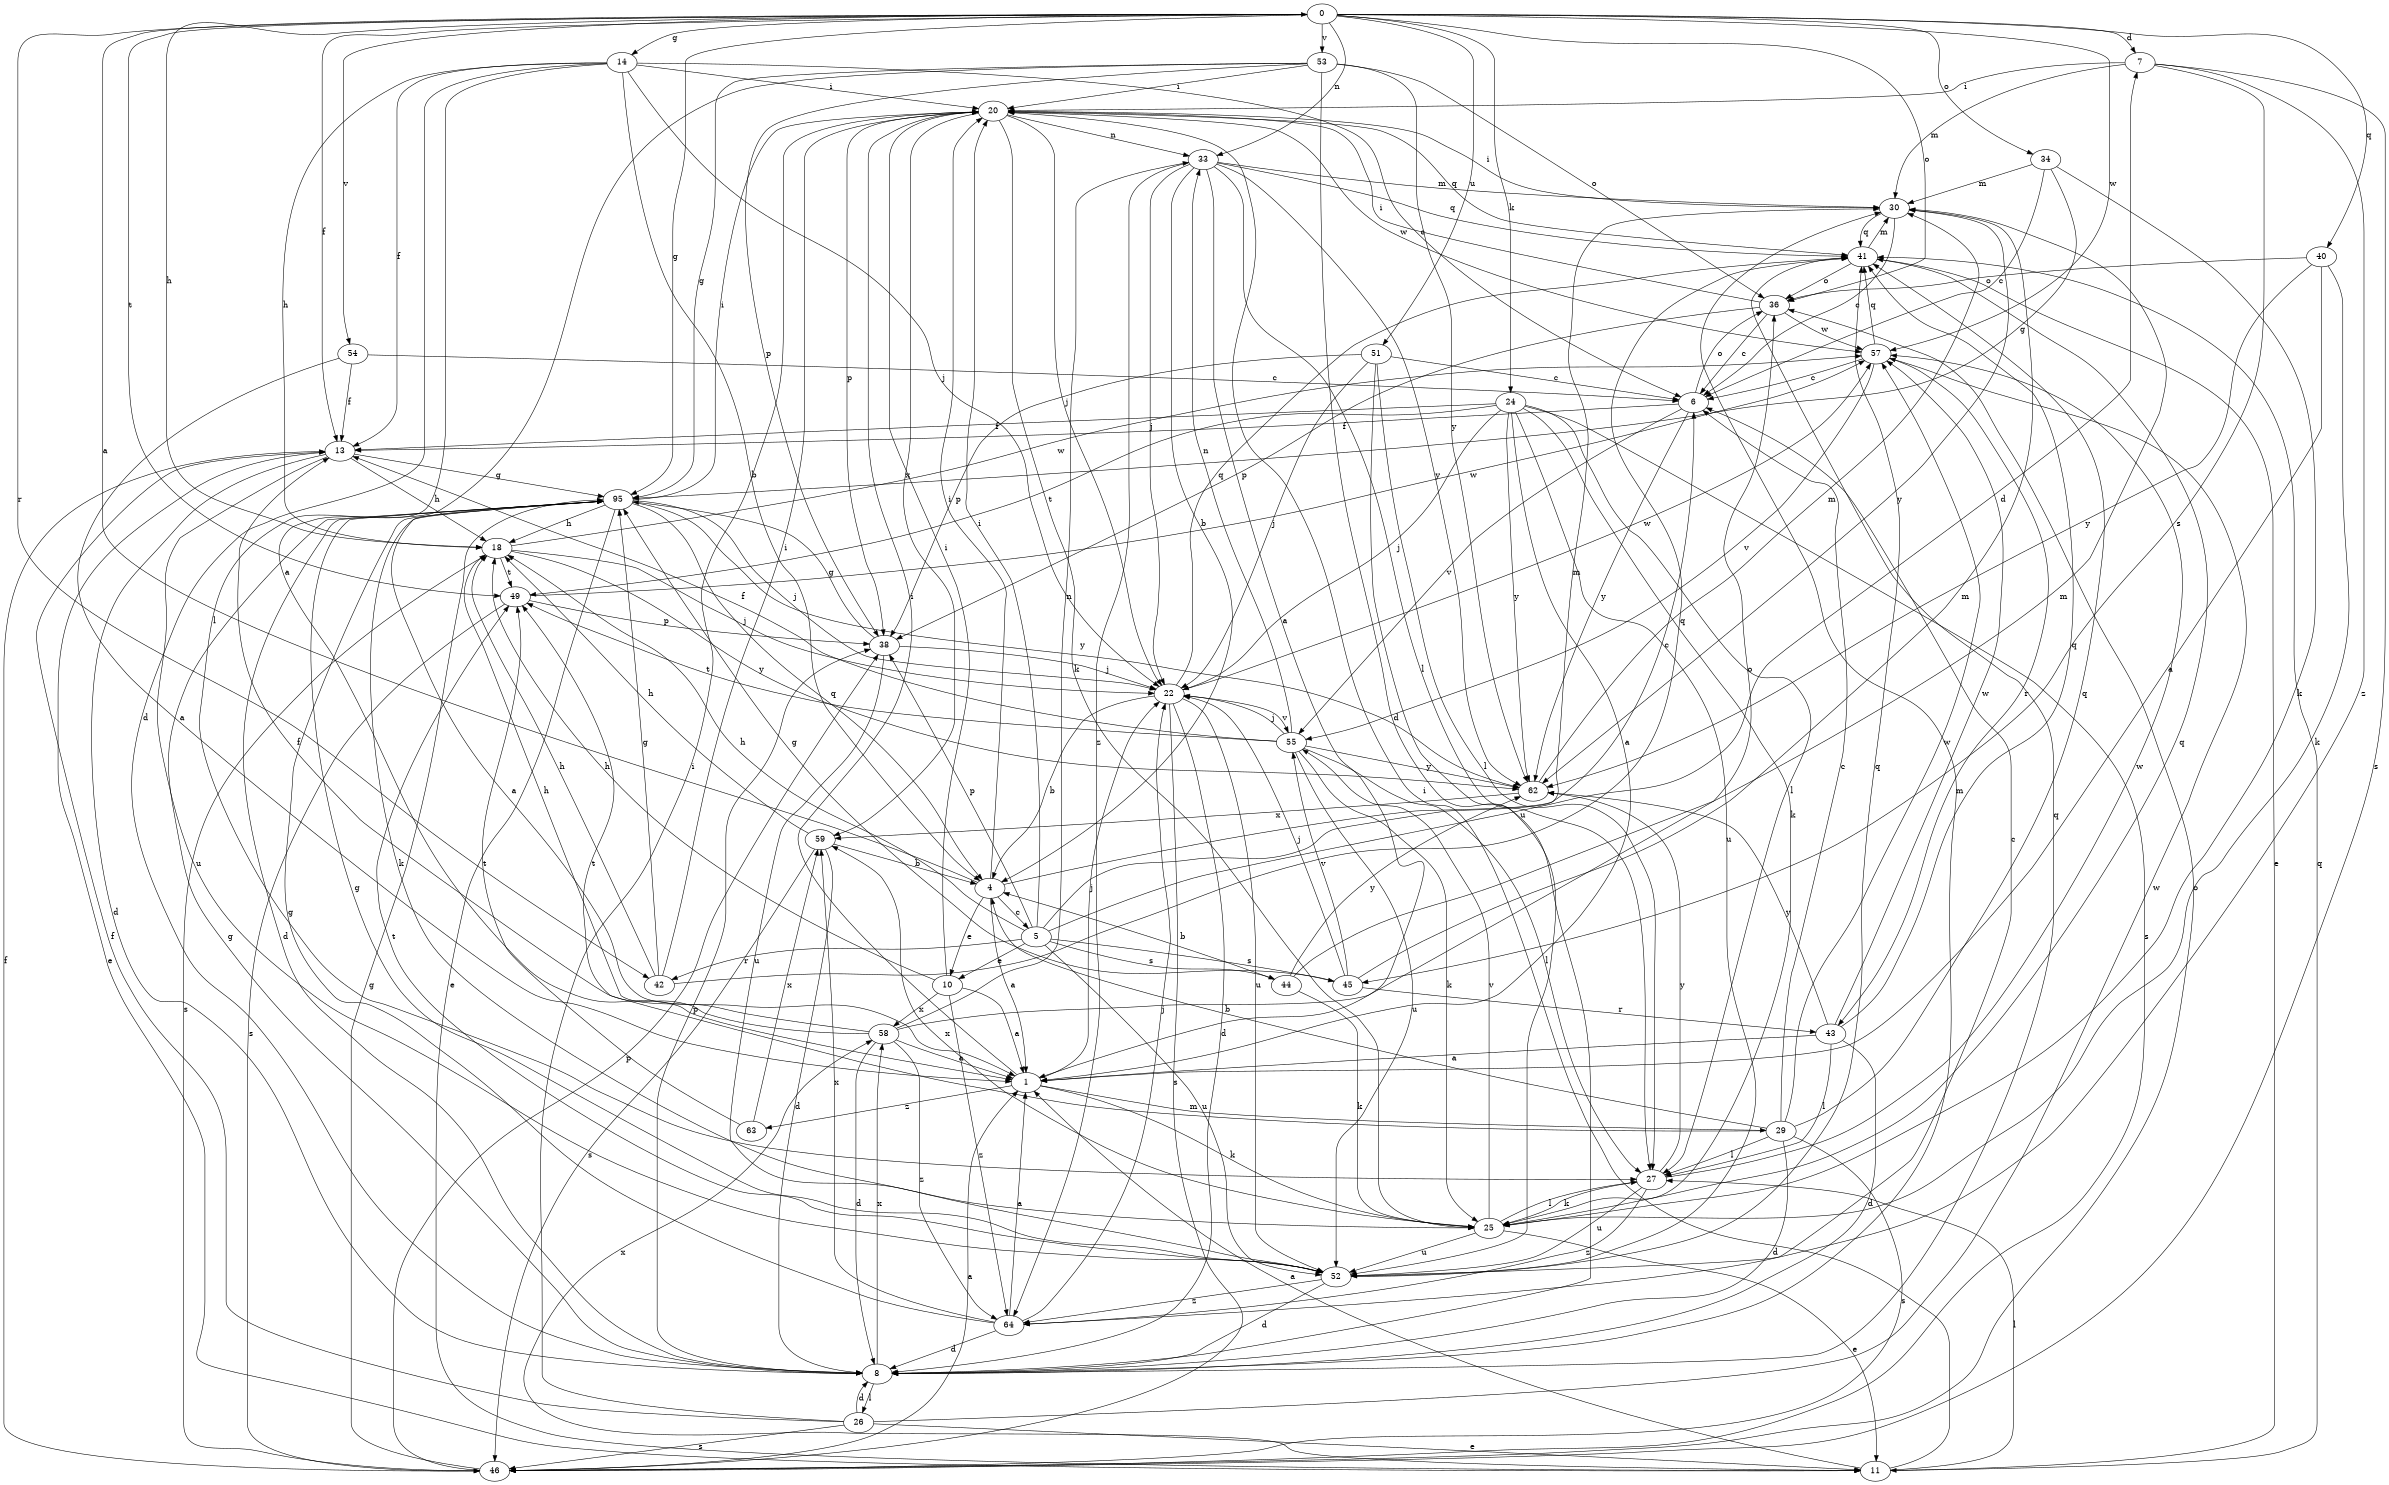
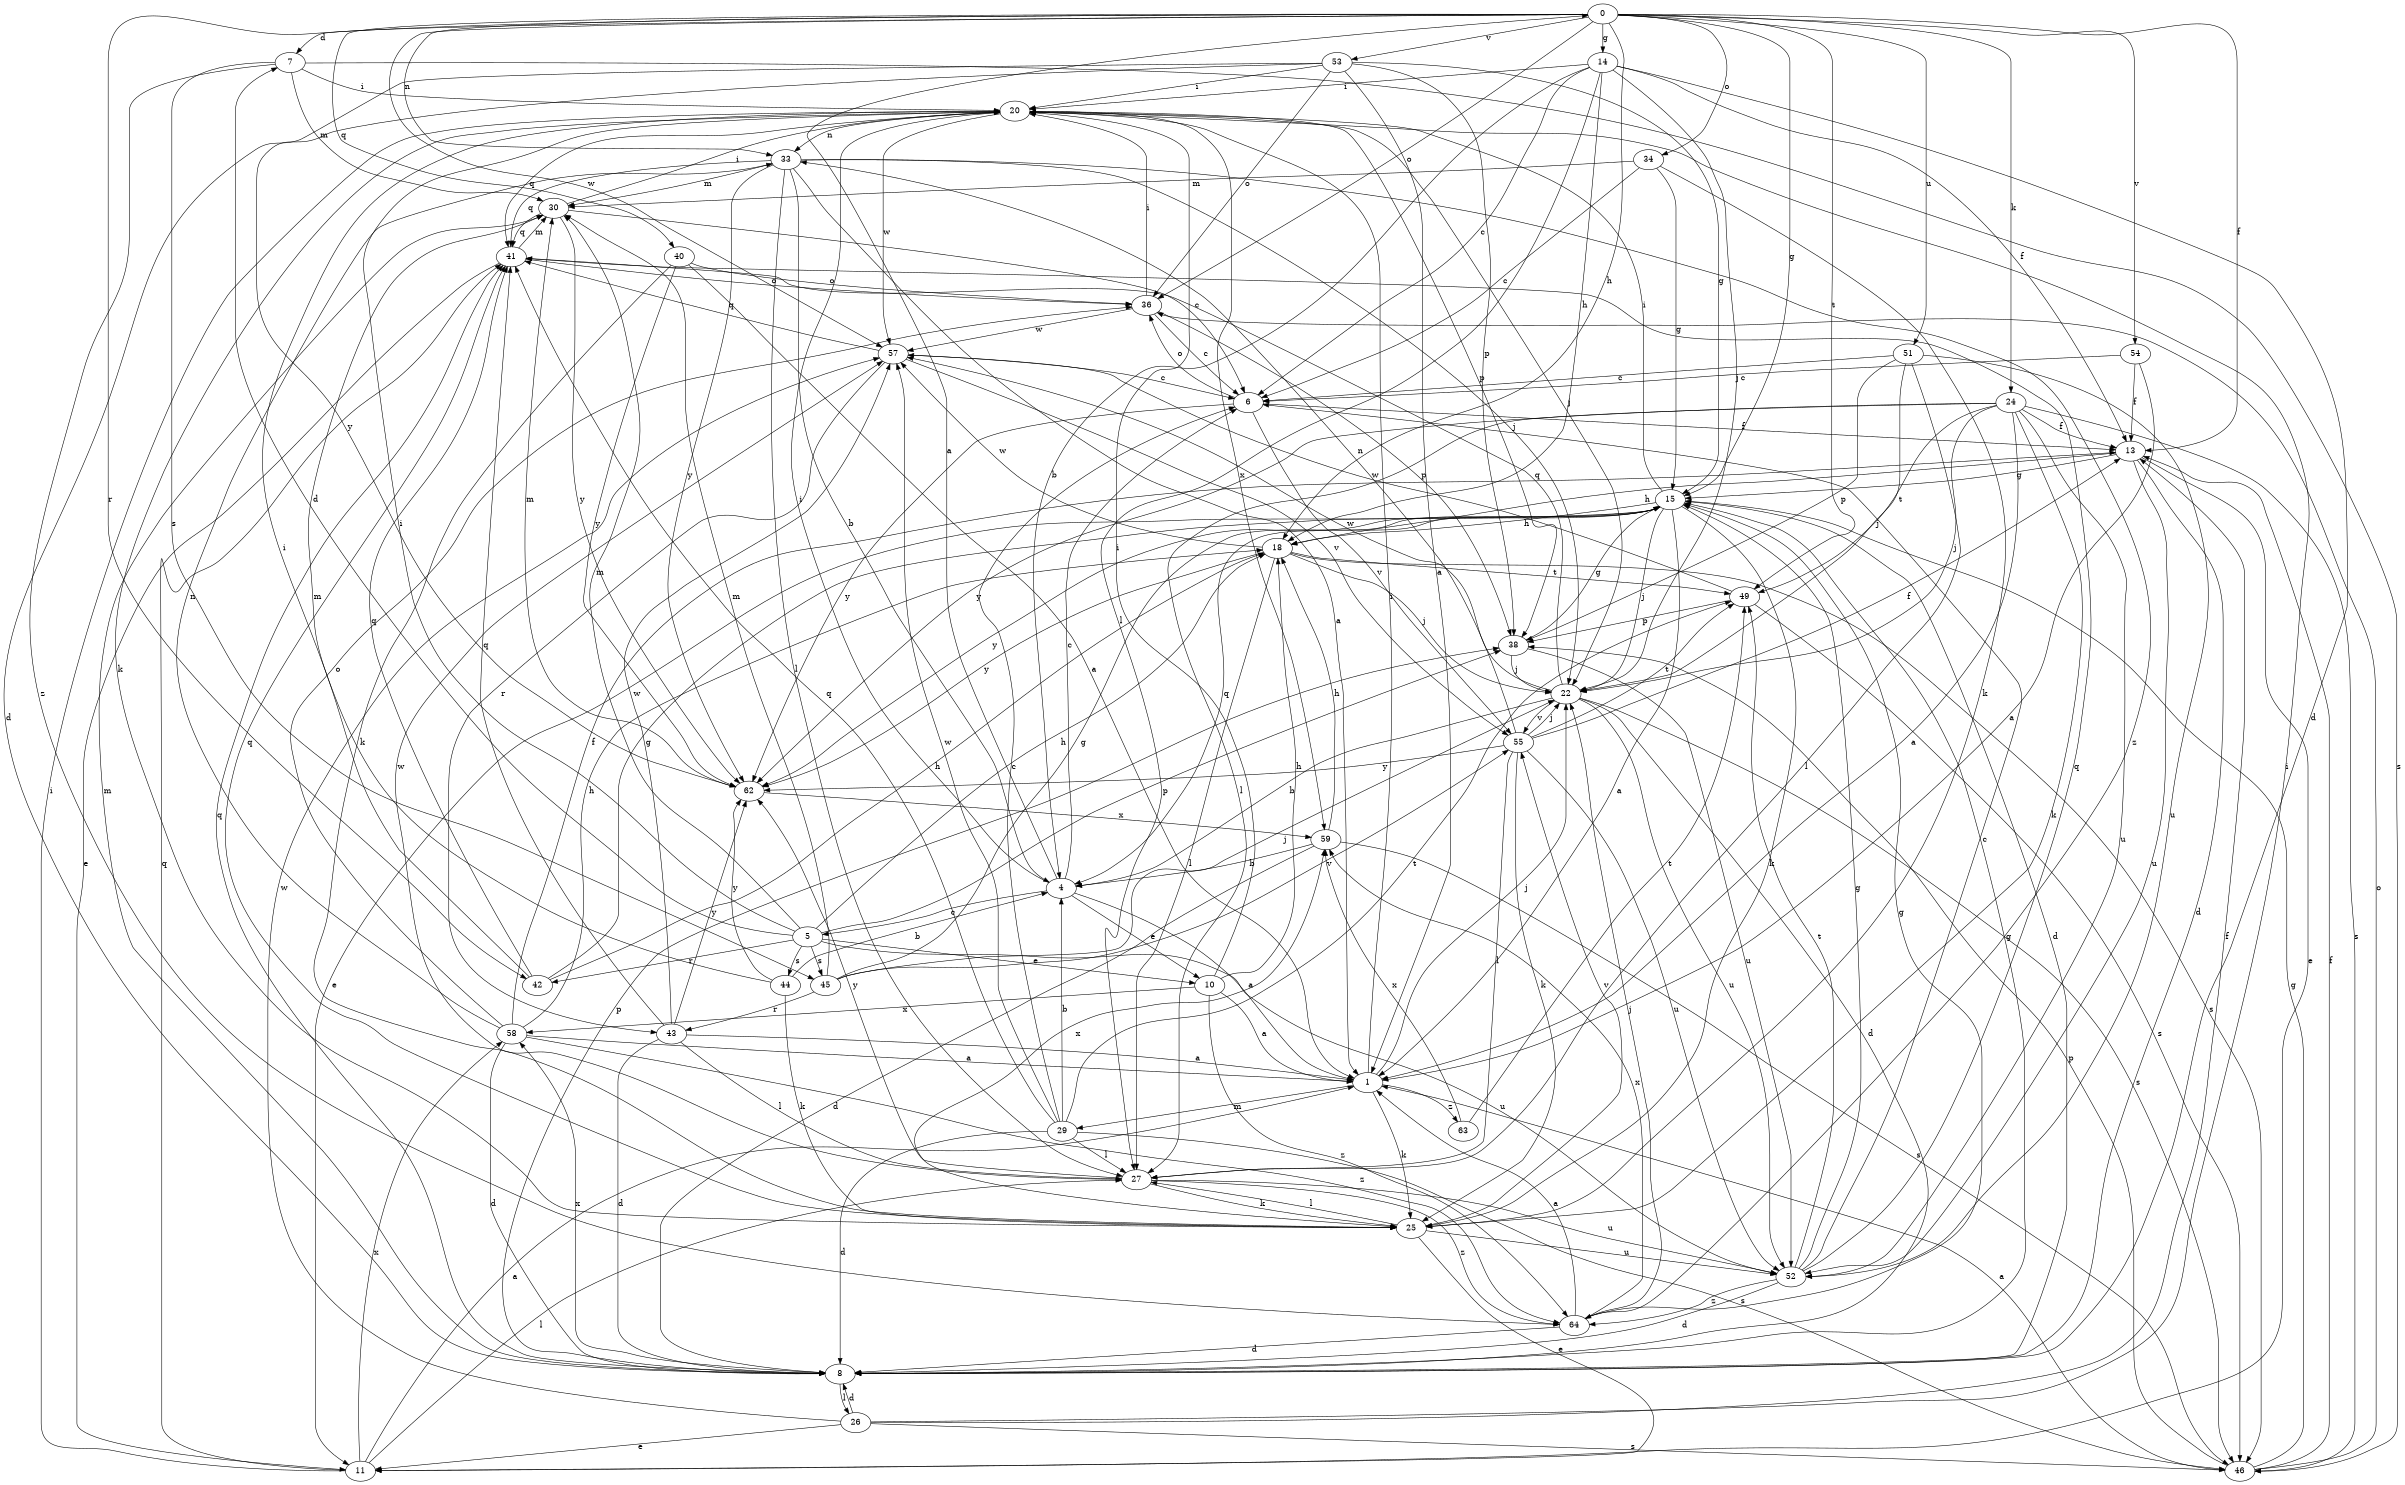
node "95": label "95" -> "15"
edge "18" -> "27": added, label "l"
